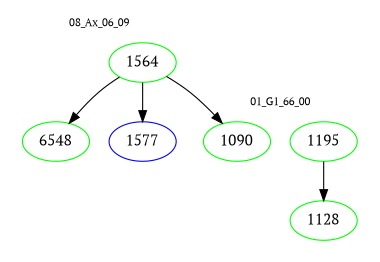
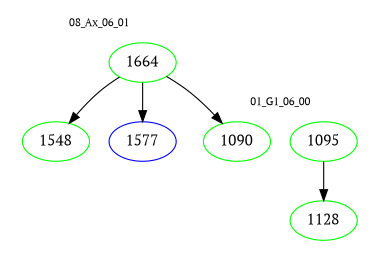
cluster "08_Ax_06_09": label "08_Ax_06_09" -> "08_Ax_06_01"
node "1564": label "1564" -> "1664"
cluster "01_G1_66_00": label "01_G1_66_00" -> "01_G1_06_00"
node "6548": label "6548" -> "1548"
node "1195": label "1195" -> "1095"
